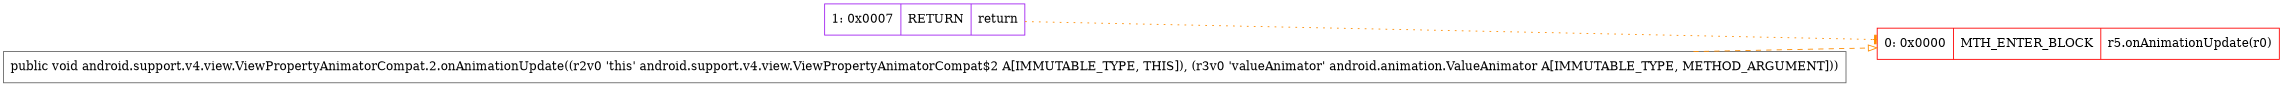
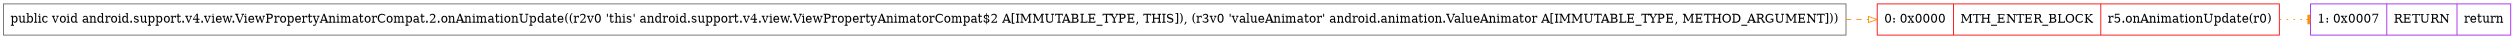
edge "1: 0x0007" -> "0: 0x0000": reversed
